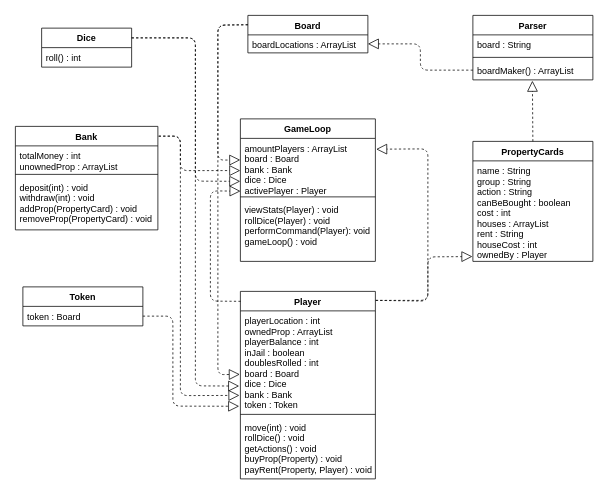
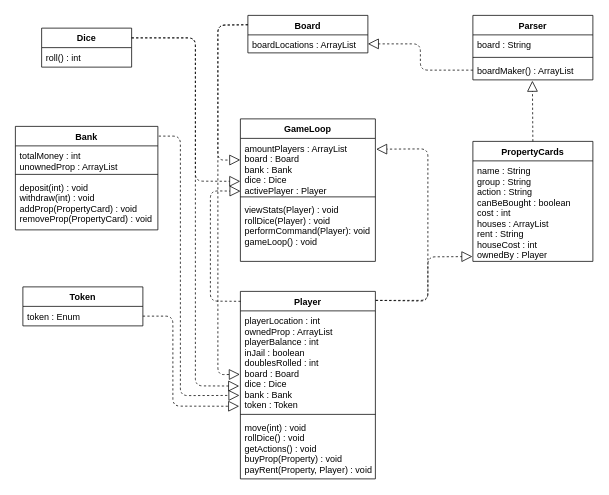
edge "Bank" -> "amountPlayers : ArrayList board : Board bank : Bank dice : Dice activePlayer : Player": removed
node "token : Board": label "token : Board" -> "token : Enum"
